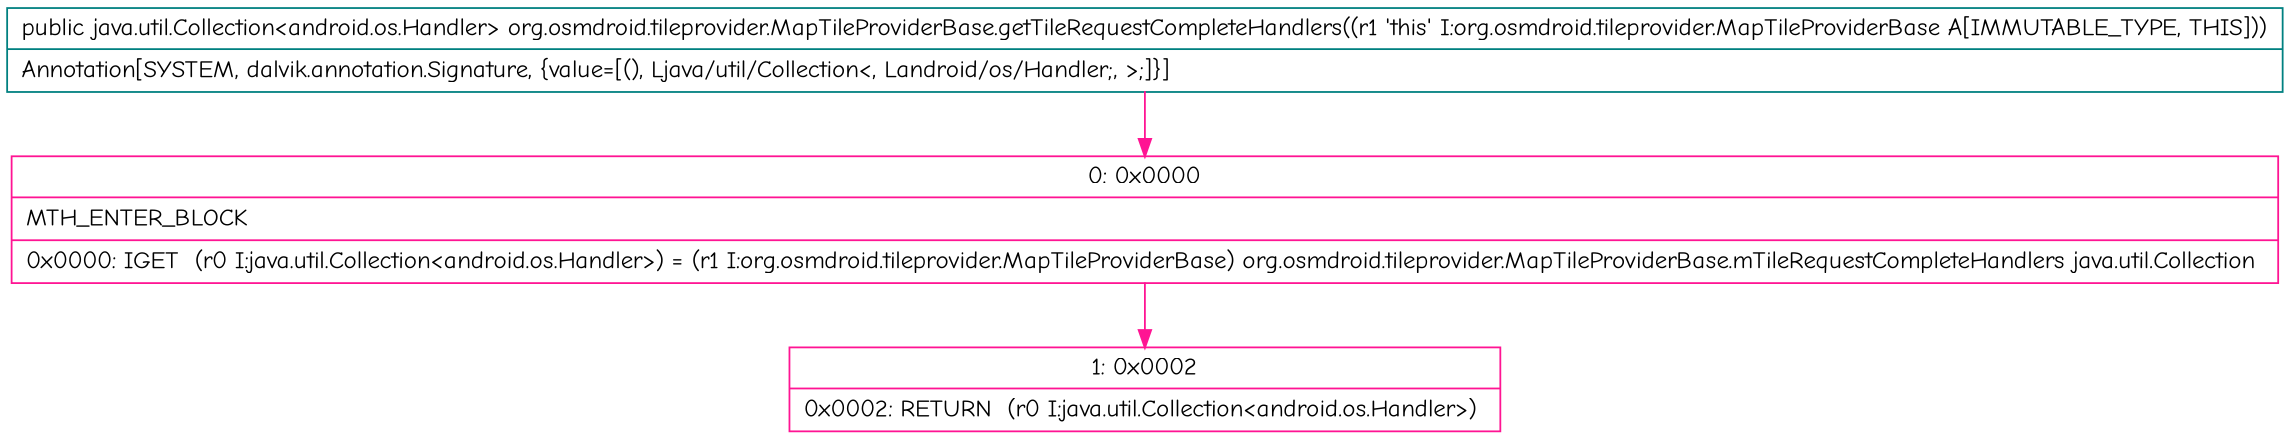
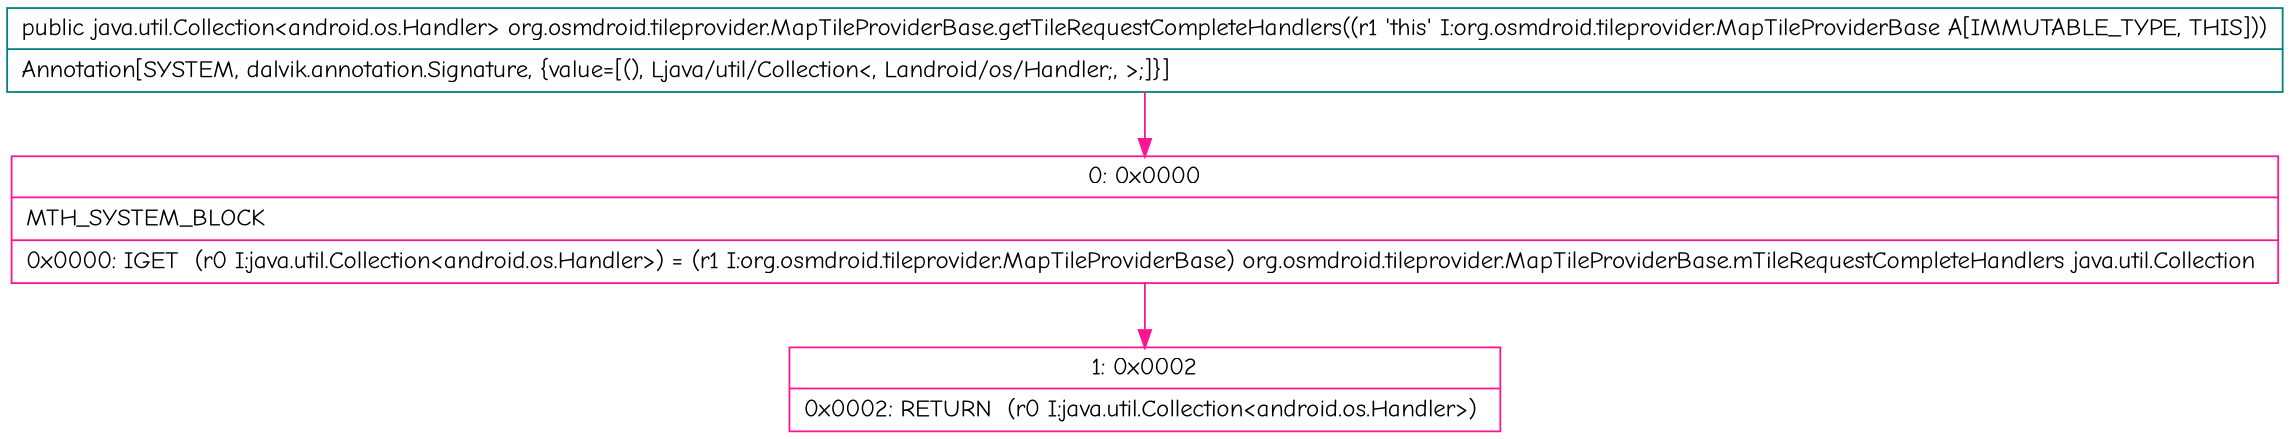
node "0: 0x0000": text "MTH_ENTER_BLOCK" -> "MTH_SYSTEM_BLOCK"
